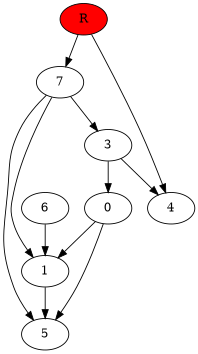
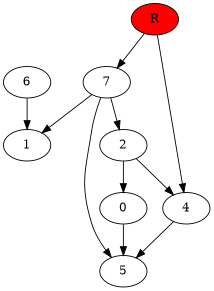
node "3": label "3" -> "2"
edge "0" -> "1": removed
edge "1" -> "5": now "4" -> "5"
